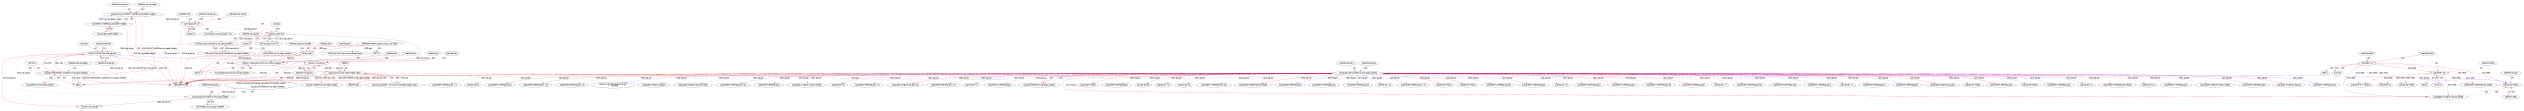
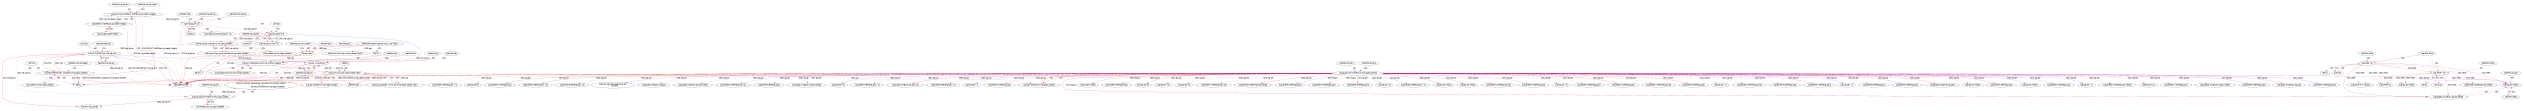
node "(Identifier,sizeof_com_header)": label "(Identifier,sizeof_com_header)" -> "(Identifier,lmp_com_header)"
